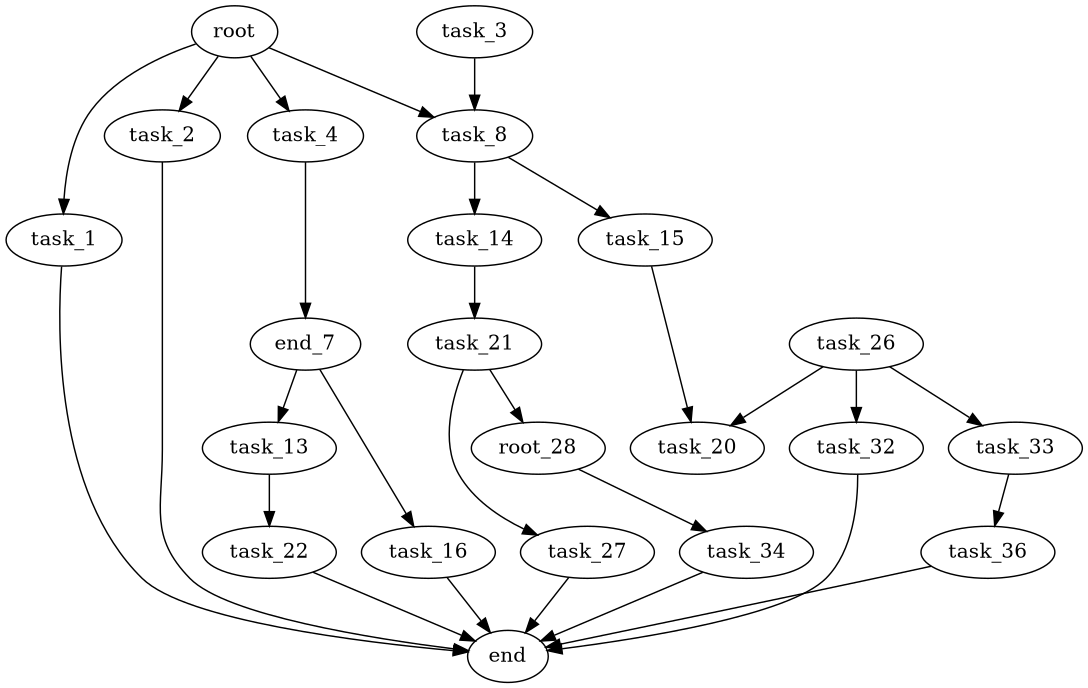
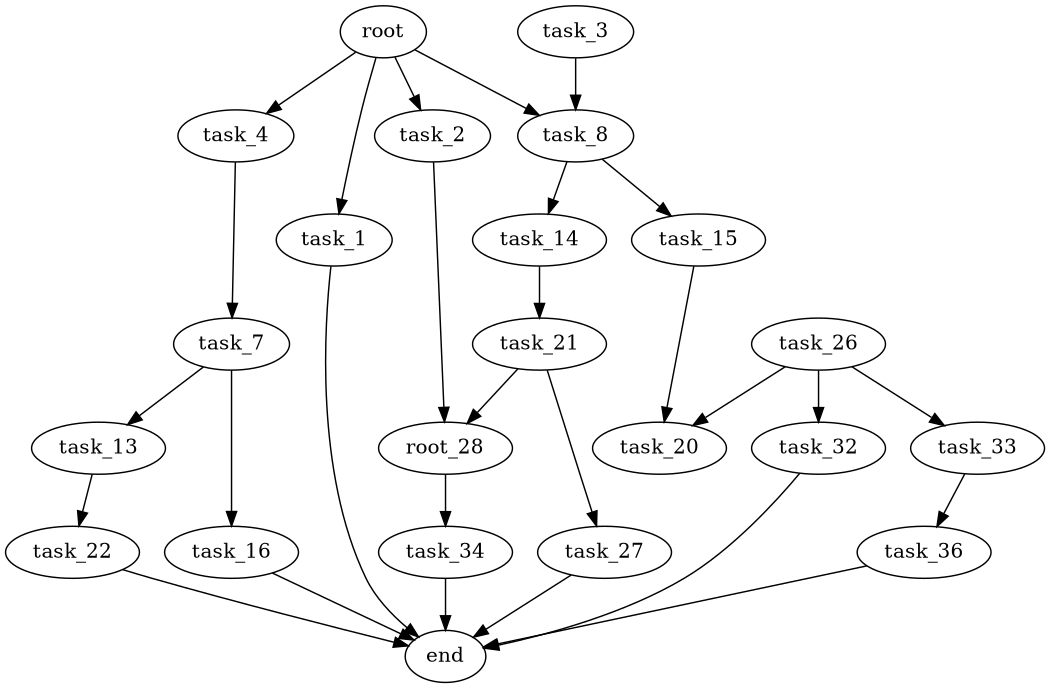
node "end_7": label "end_7" -> "task_7"
edge "task_2" -> "end": now "task_2" -> "root_28"
